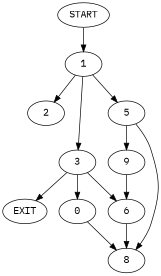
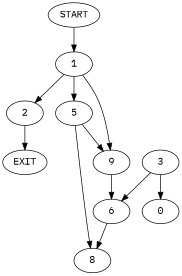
edge "1" -> "3": now "1" -> "9"
edge "3" -> "EXIT": now "2" -> "EXIT"
edge "0" -> "8": removed
